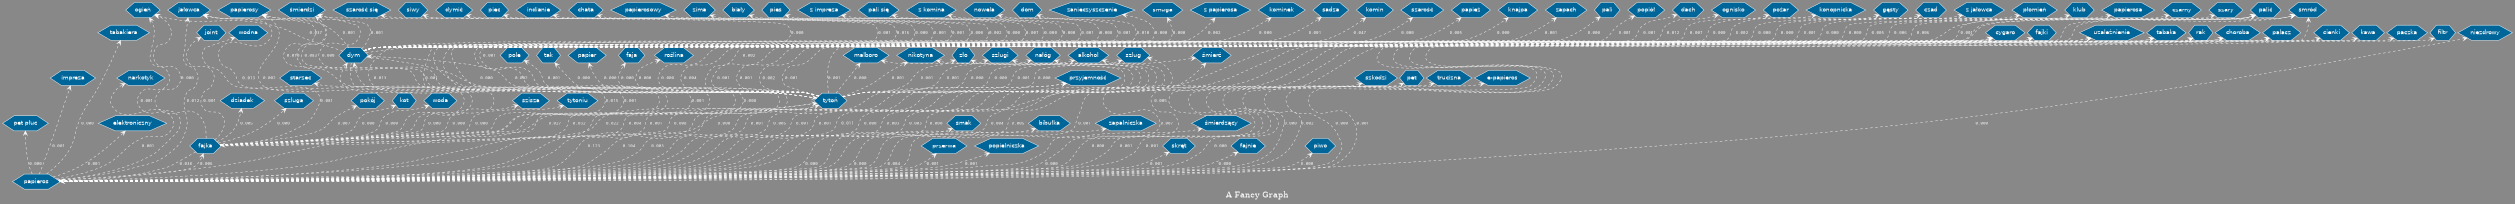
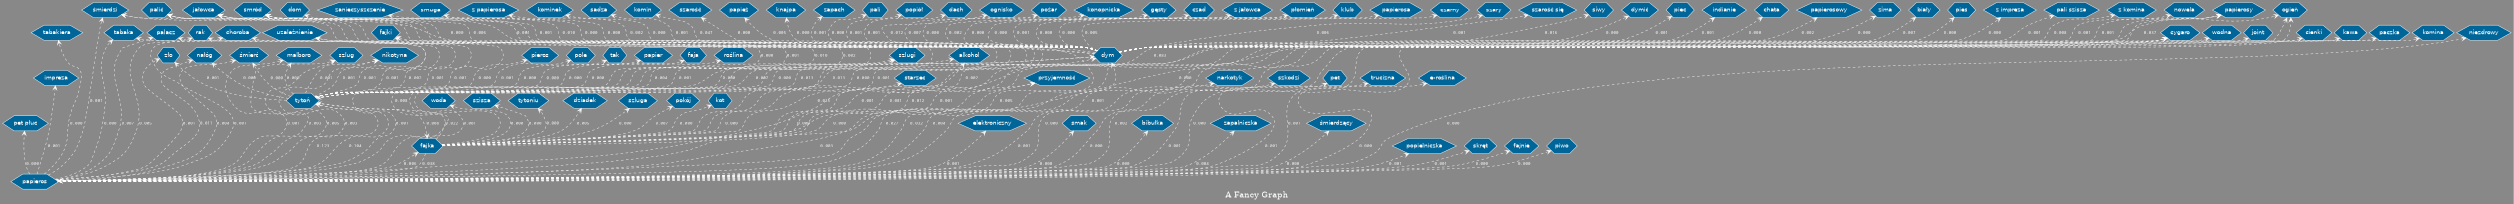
node "pali się": label "pali się" -> "pali szisza"
node "filtr": label "filtr" -> "komina"
node "pieros": added
node "e-papieros": label "e-papieros" -> "e-roślina"
node "przerwa": removed
